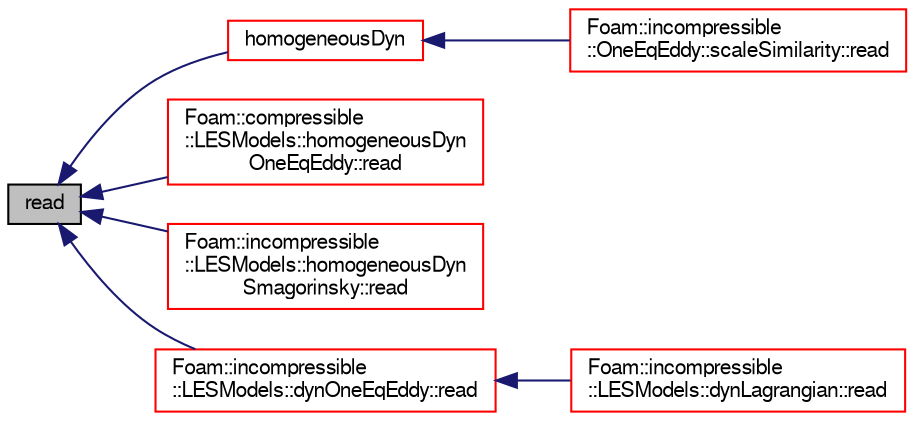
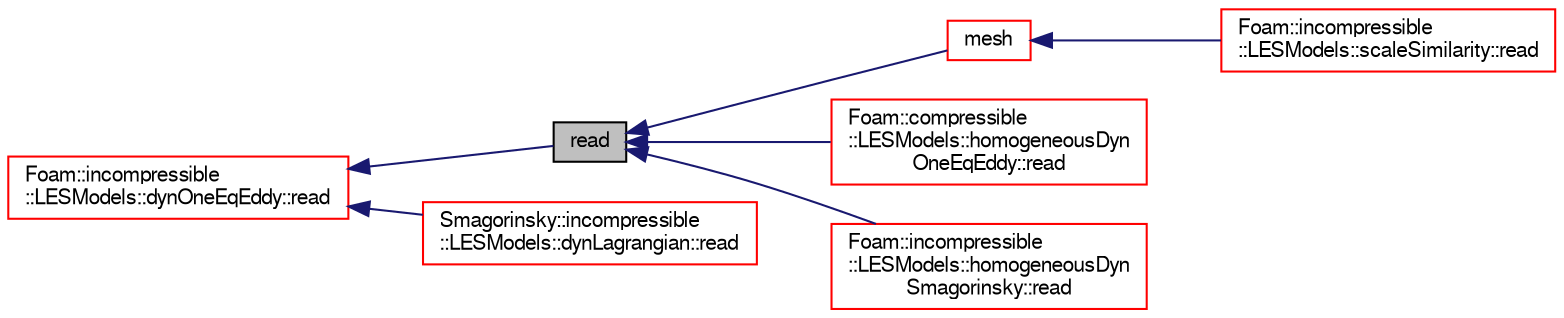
node "homogeneousDyn": label "homogeneousDyn" -> "mesh"
node "Foam::incompressible ::OneEqEddy::scaleSimilarity::read": label "Foam::incompressible ::OneEqEddy::scaleSimilarity::read" -> "Foam::incompressible ::LESModels::scaleSimilarity::read"
edge "Foam::incompressible ::LESModels::dynOneEqEddy::read" -> "read": reversed
node "Foam::incompressible ::LESModels::dynLagrangian::read": label "Foam::incompressible ::LESModels::dynLagrangian::read" -> "Smagorinsky::incompressible ::LESModels::dynLagrangian::read"
